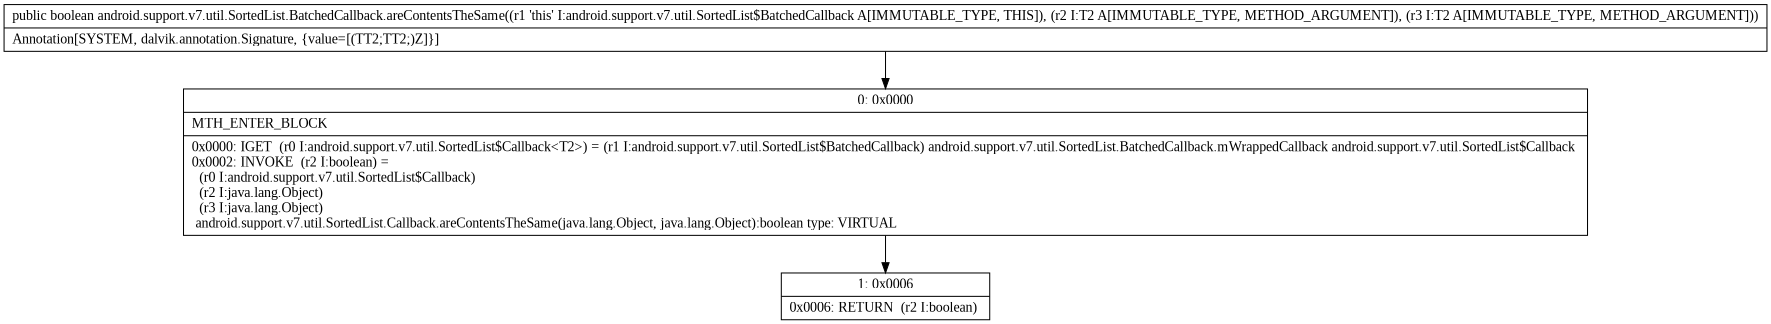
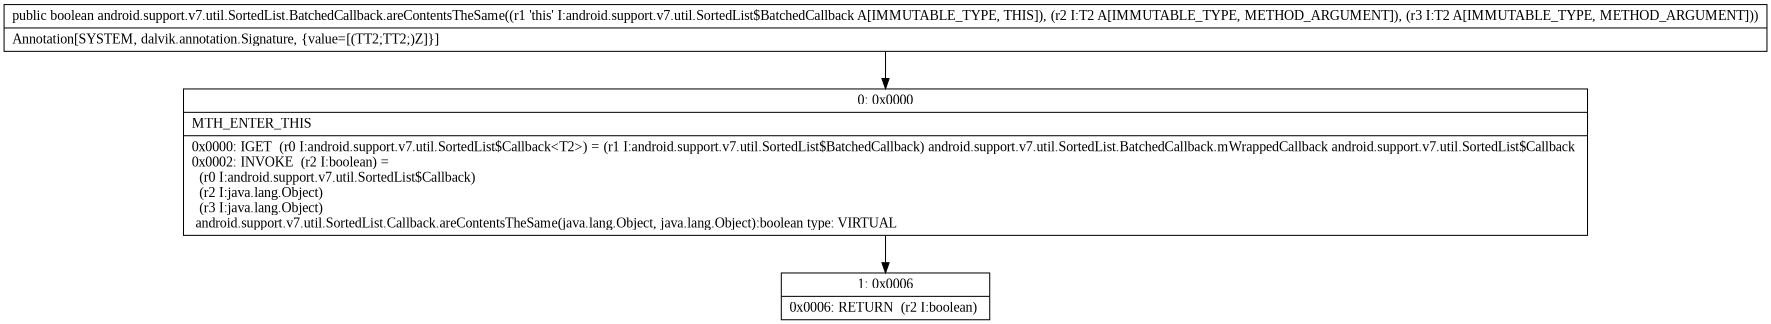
node "0: 0x0000": text "MTH_ENTER_BLOCK" -> "MTH_ENTER_THIS"
